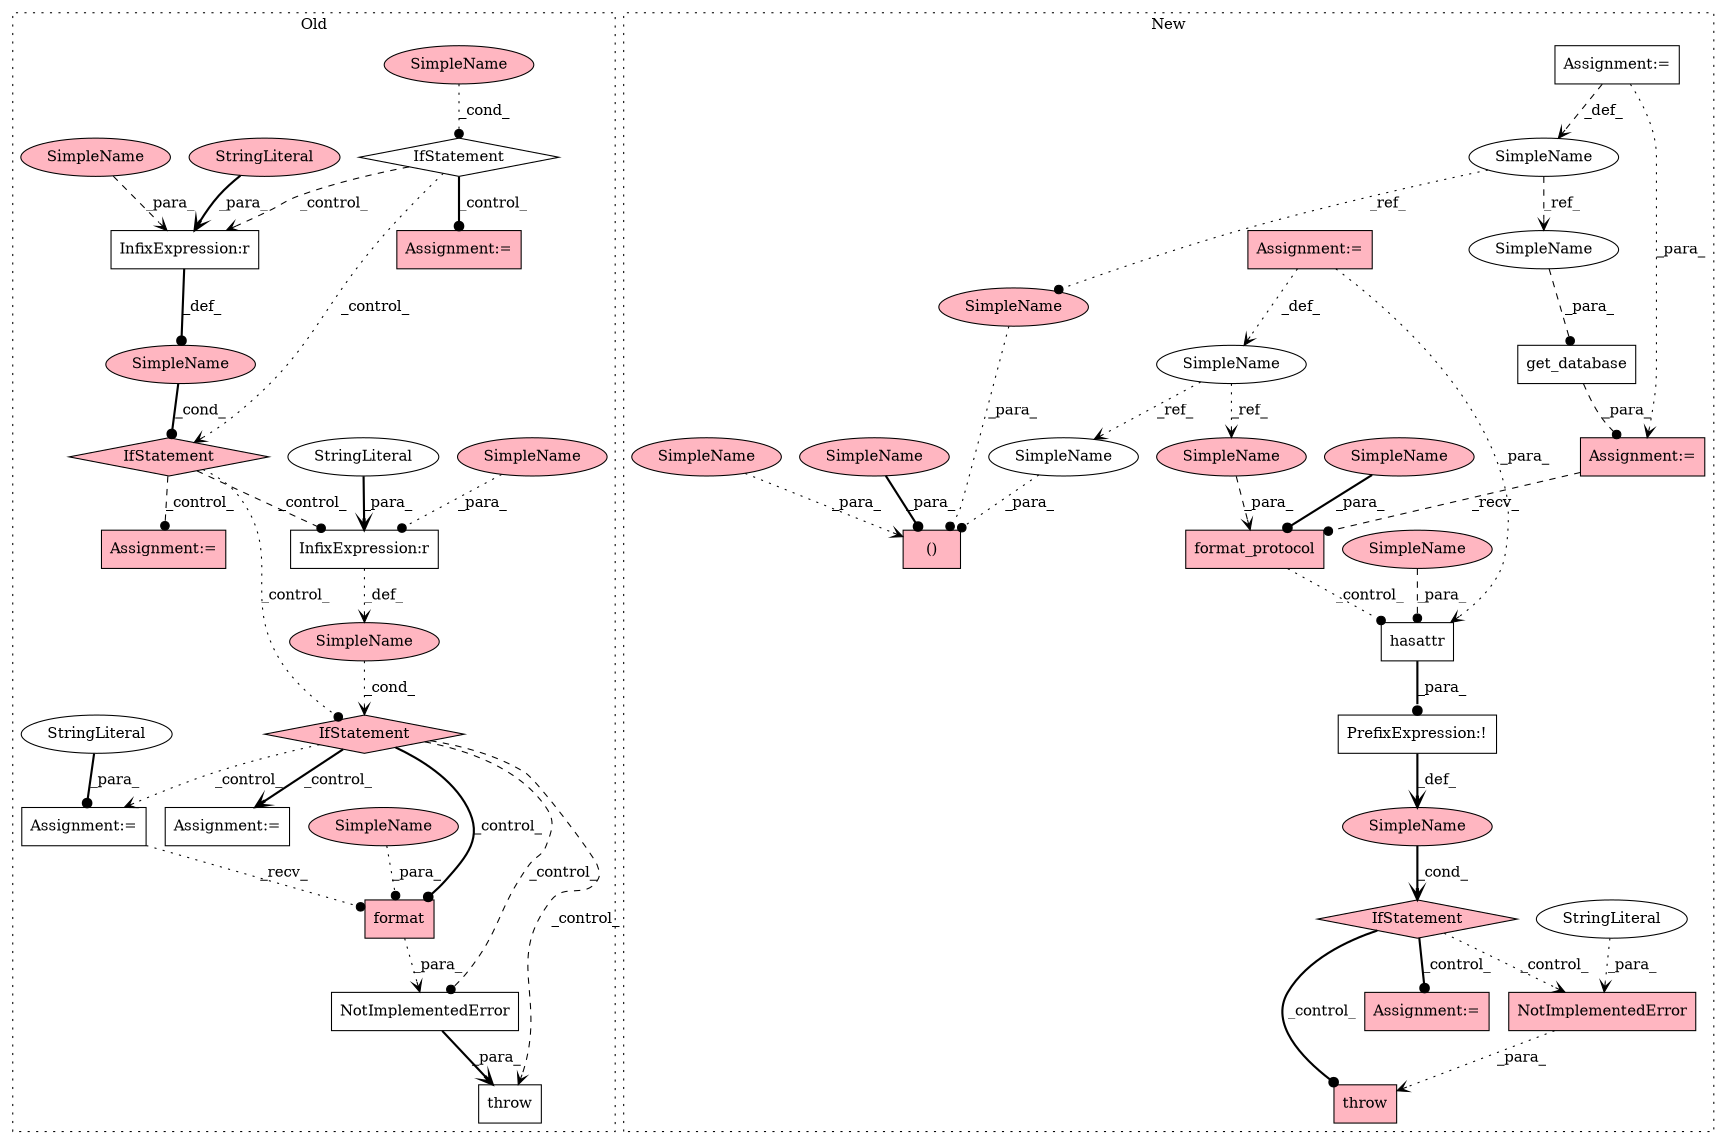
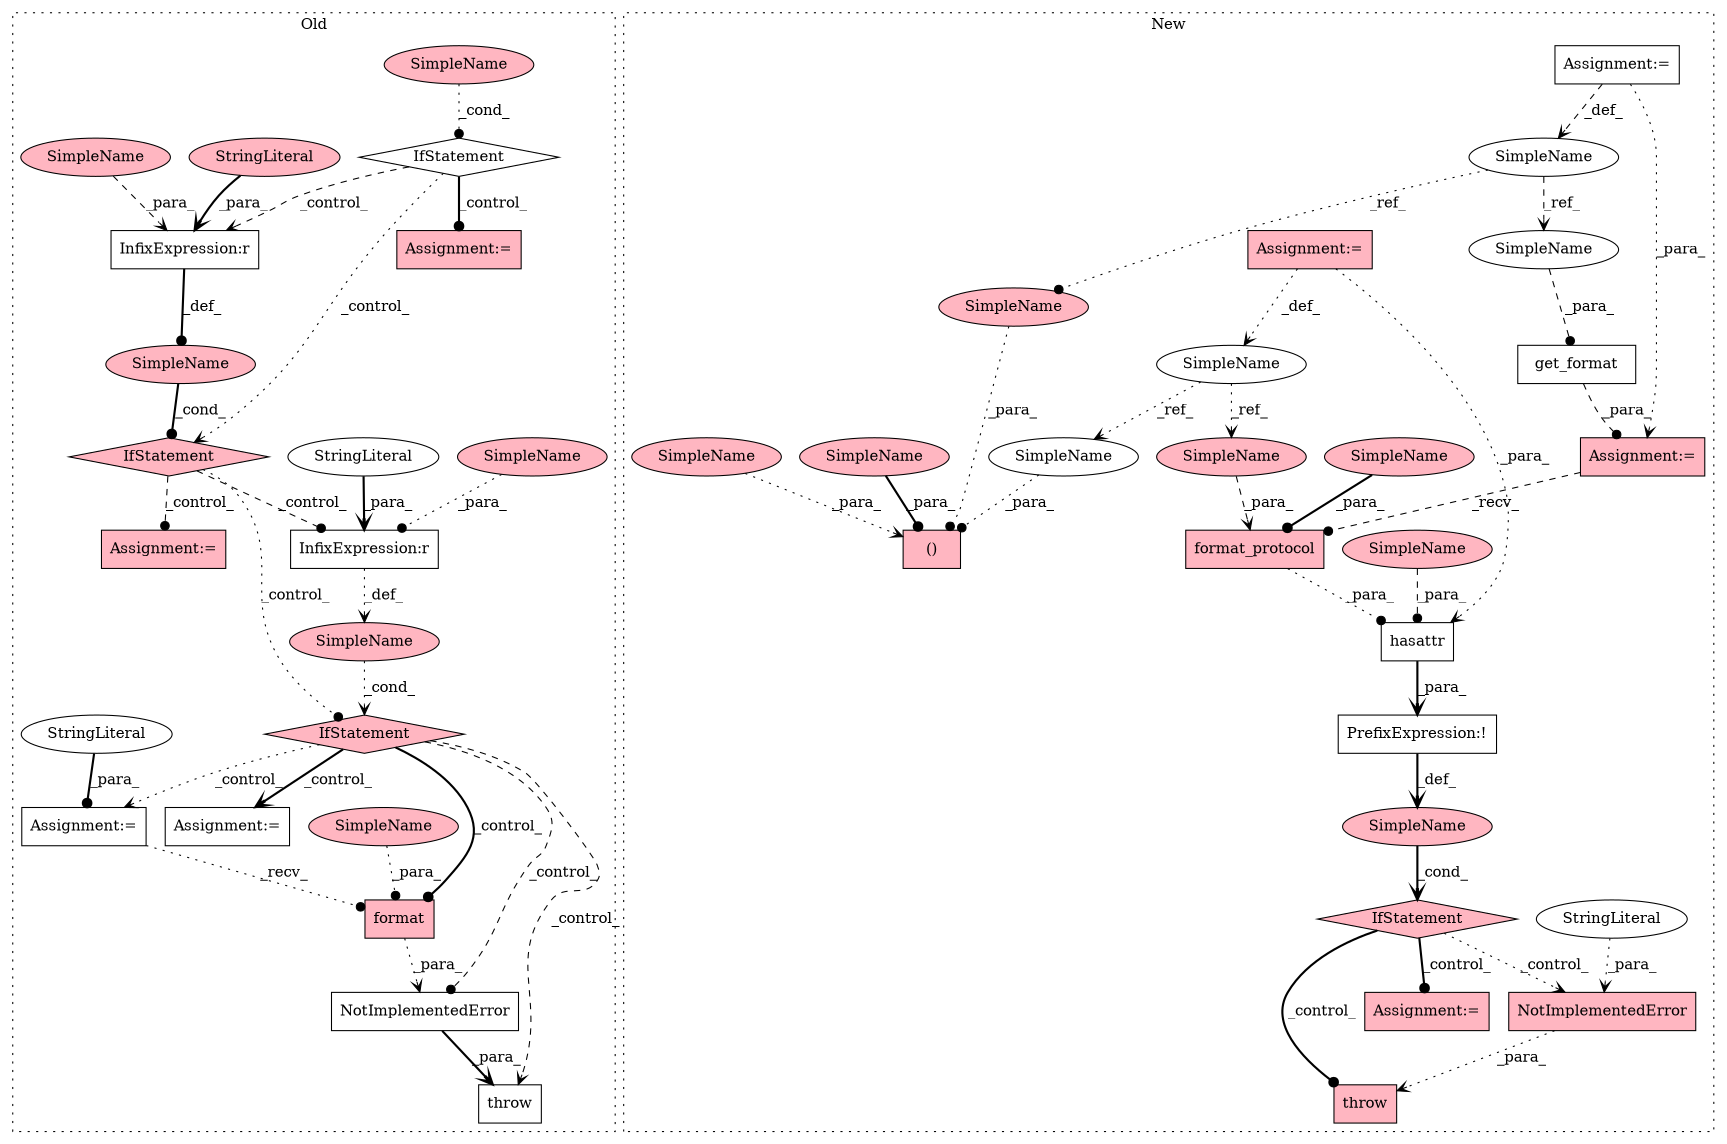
node "get_database": label "get_database" -> "get_format"
edge "format_protocol" -> "hasattr": label "_control_" -> "_para_"
edge "hasattr" -> "PrefixExpression:!": arrowhead dot -> vee
